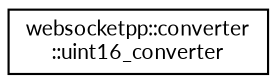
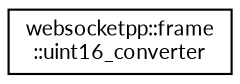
node "websocketpp::converter ::uint16_converter": label "websocketpp::converter ::uint16_converter" -> "websocketpp::frame ::uint16_converter"
